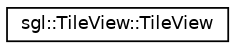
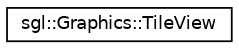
node "sgl::TileView::TileView": label "sgl::TileView::TileView" -> "sgl::Graphics::TileView"
